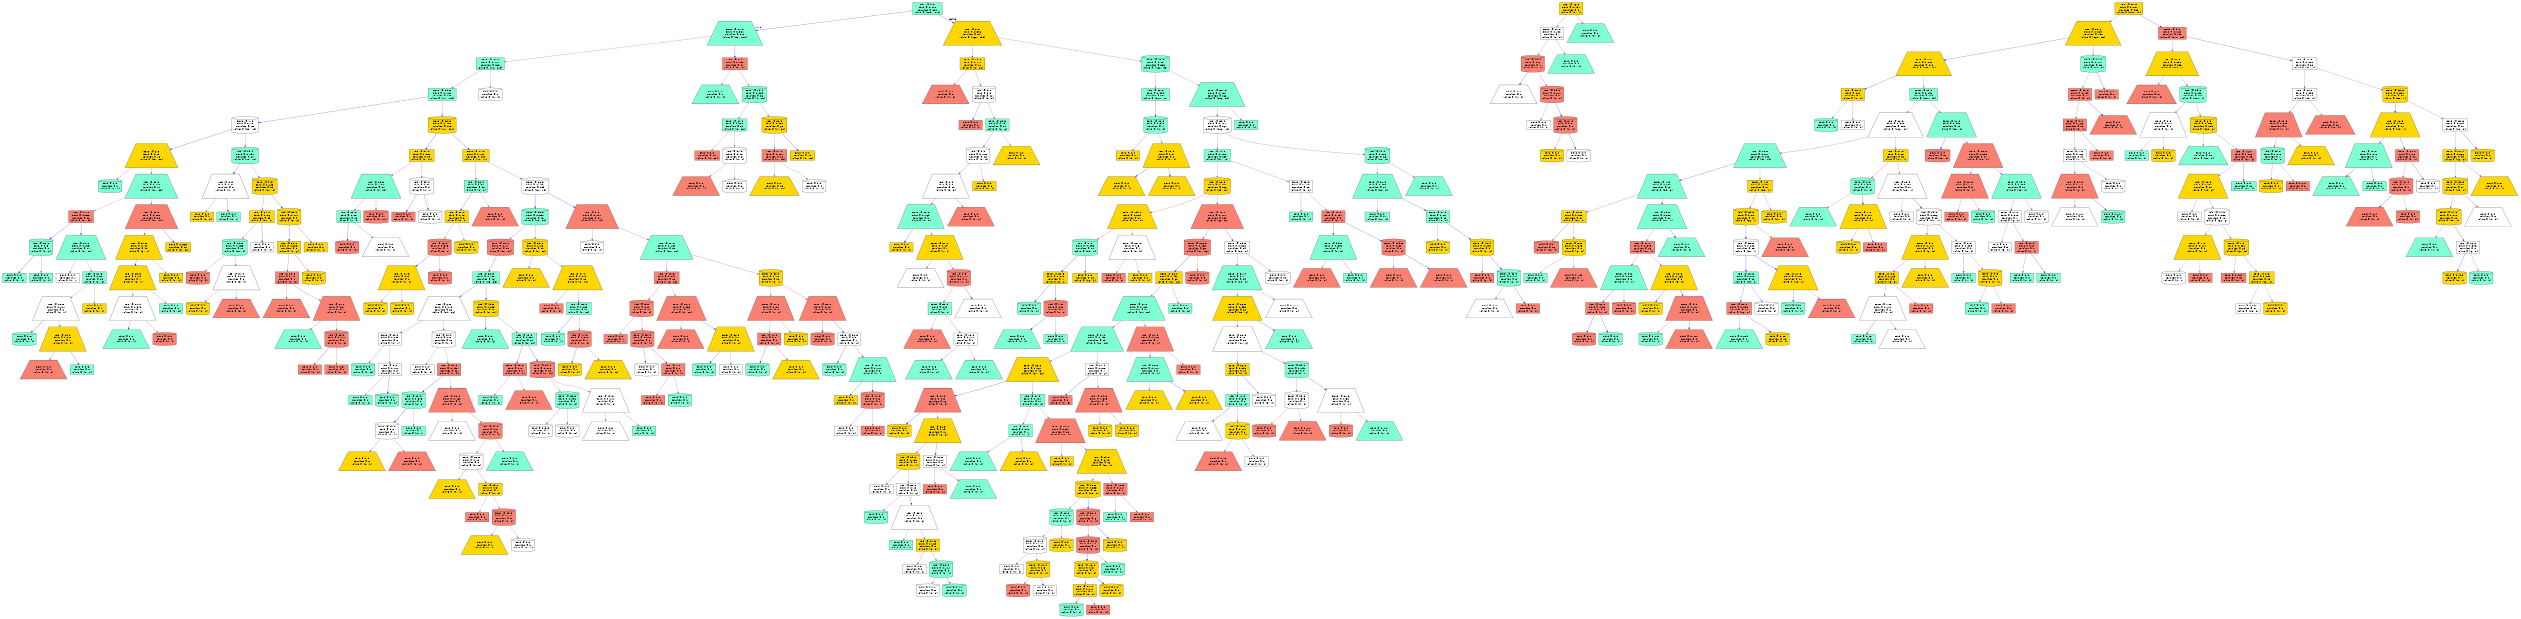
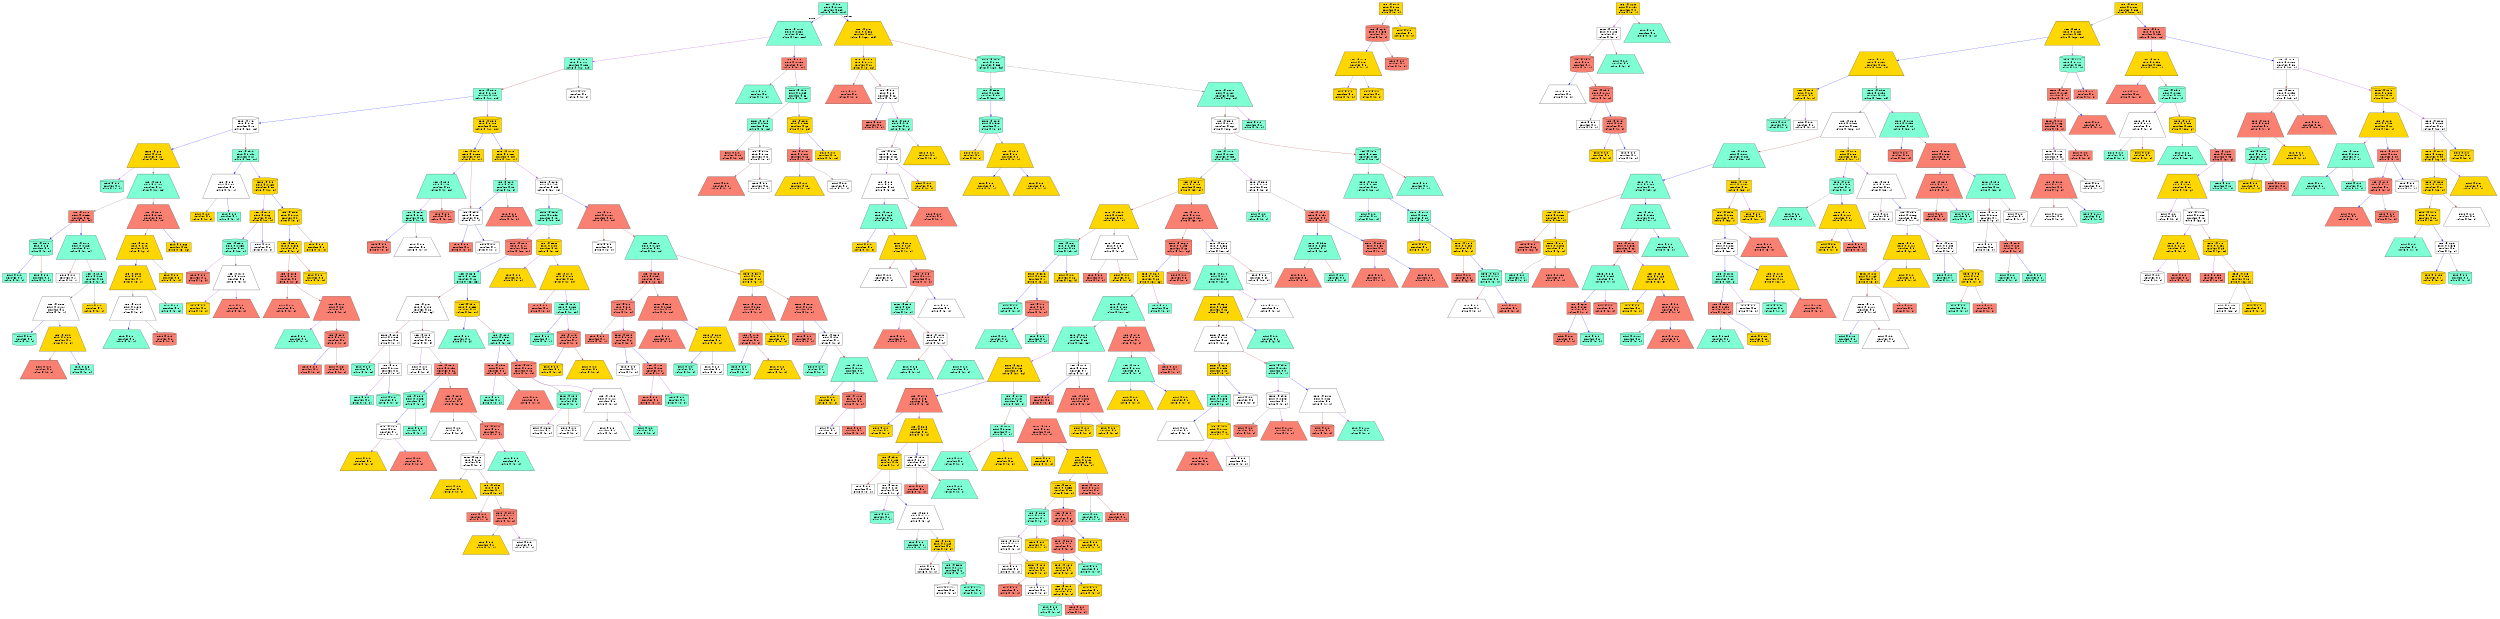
node "Age <= 19.0 gini = 0.494 samples = 27 value = [15, 12]": shape cylinder -> box
edge "Age <= 26.0 gini = 0.32 samples = 10 value = [8, 2]" -> "Age <= 21.0 gini = 0.48 samples = 5 value = [3, 2]": now "Age <= 26.0 gini = 0.32 samples = 10 value = [8, 2]" -> "Age <= 39.0 gini = 0.32 samples = 5 value = [1, 4]"
